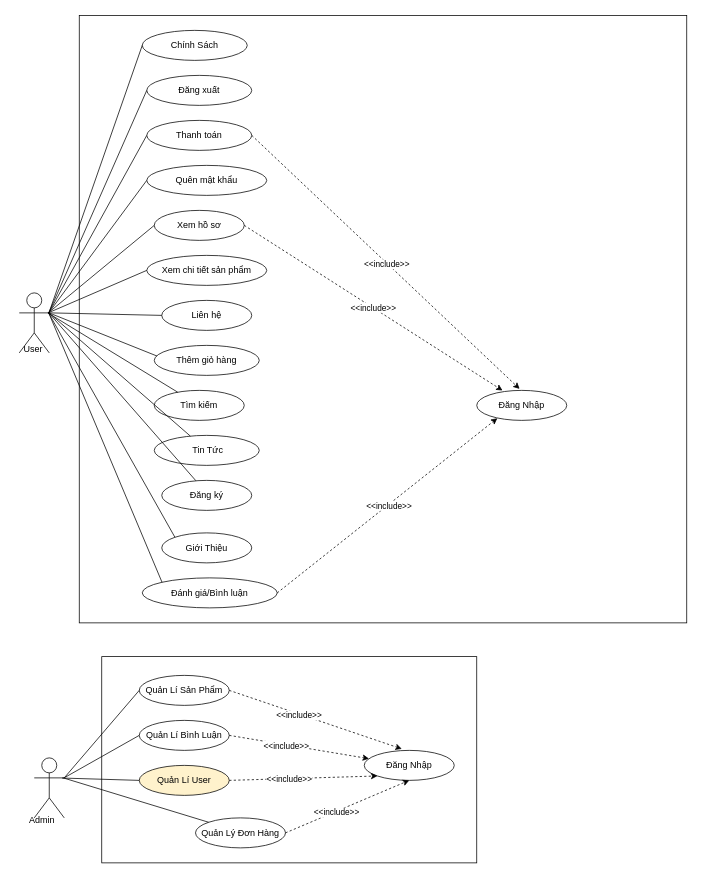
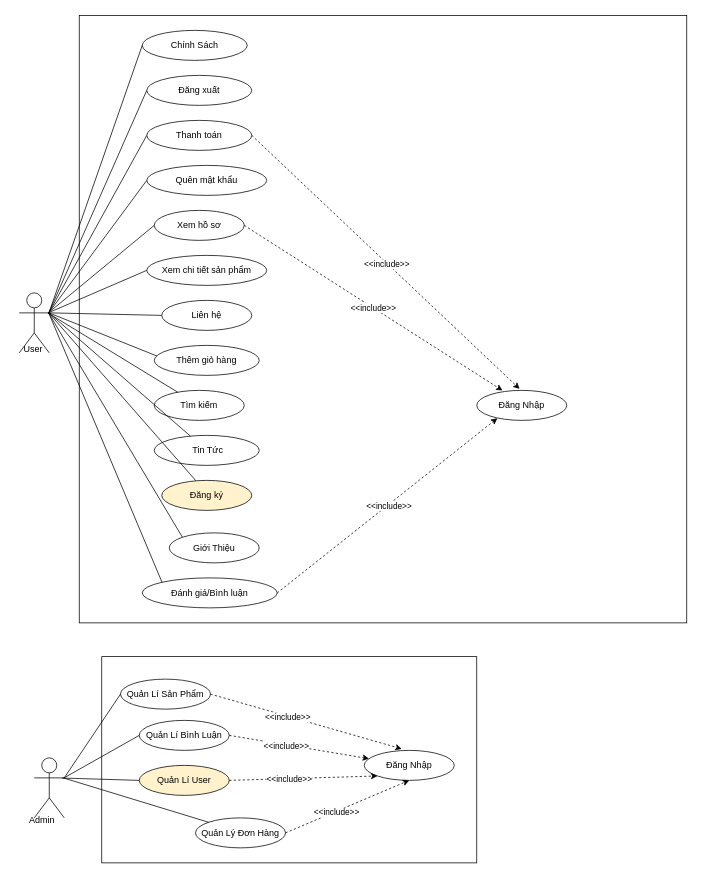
node "Đăng ký": fillcolor #ffffff -> #fff2cc
node "Giới Thiệu": moved (207, 548) -> (214, 548)
node "Quản Lí Sản Phẩm": moved (184, 690) -> (165, 694)
